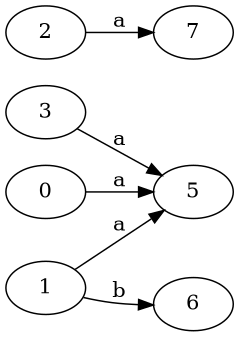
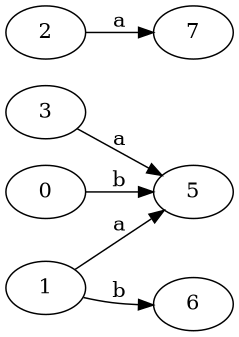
edge "0" -> "5": label "a" -> "b"
